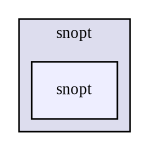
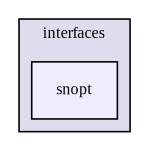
cluster "snopt": label "snopt" -> "interfaces"
